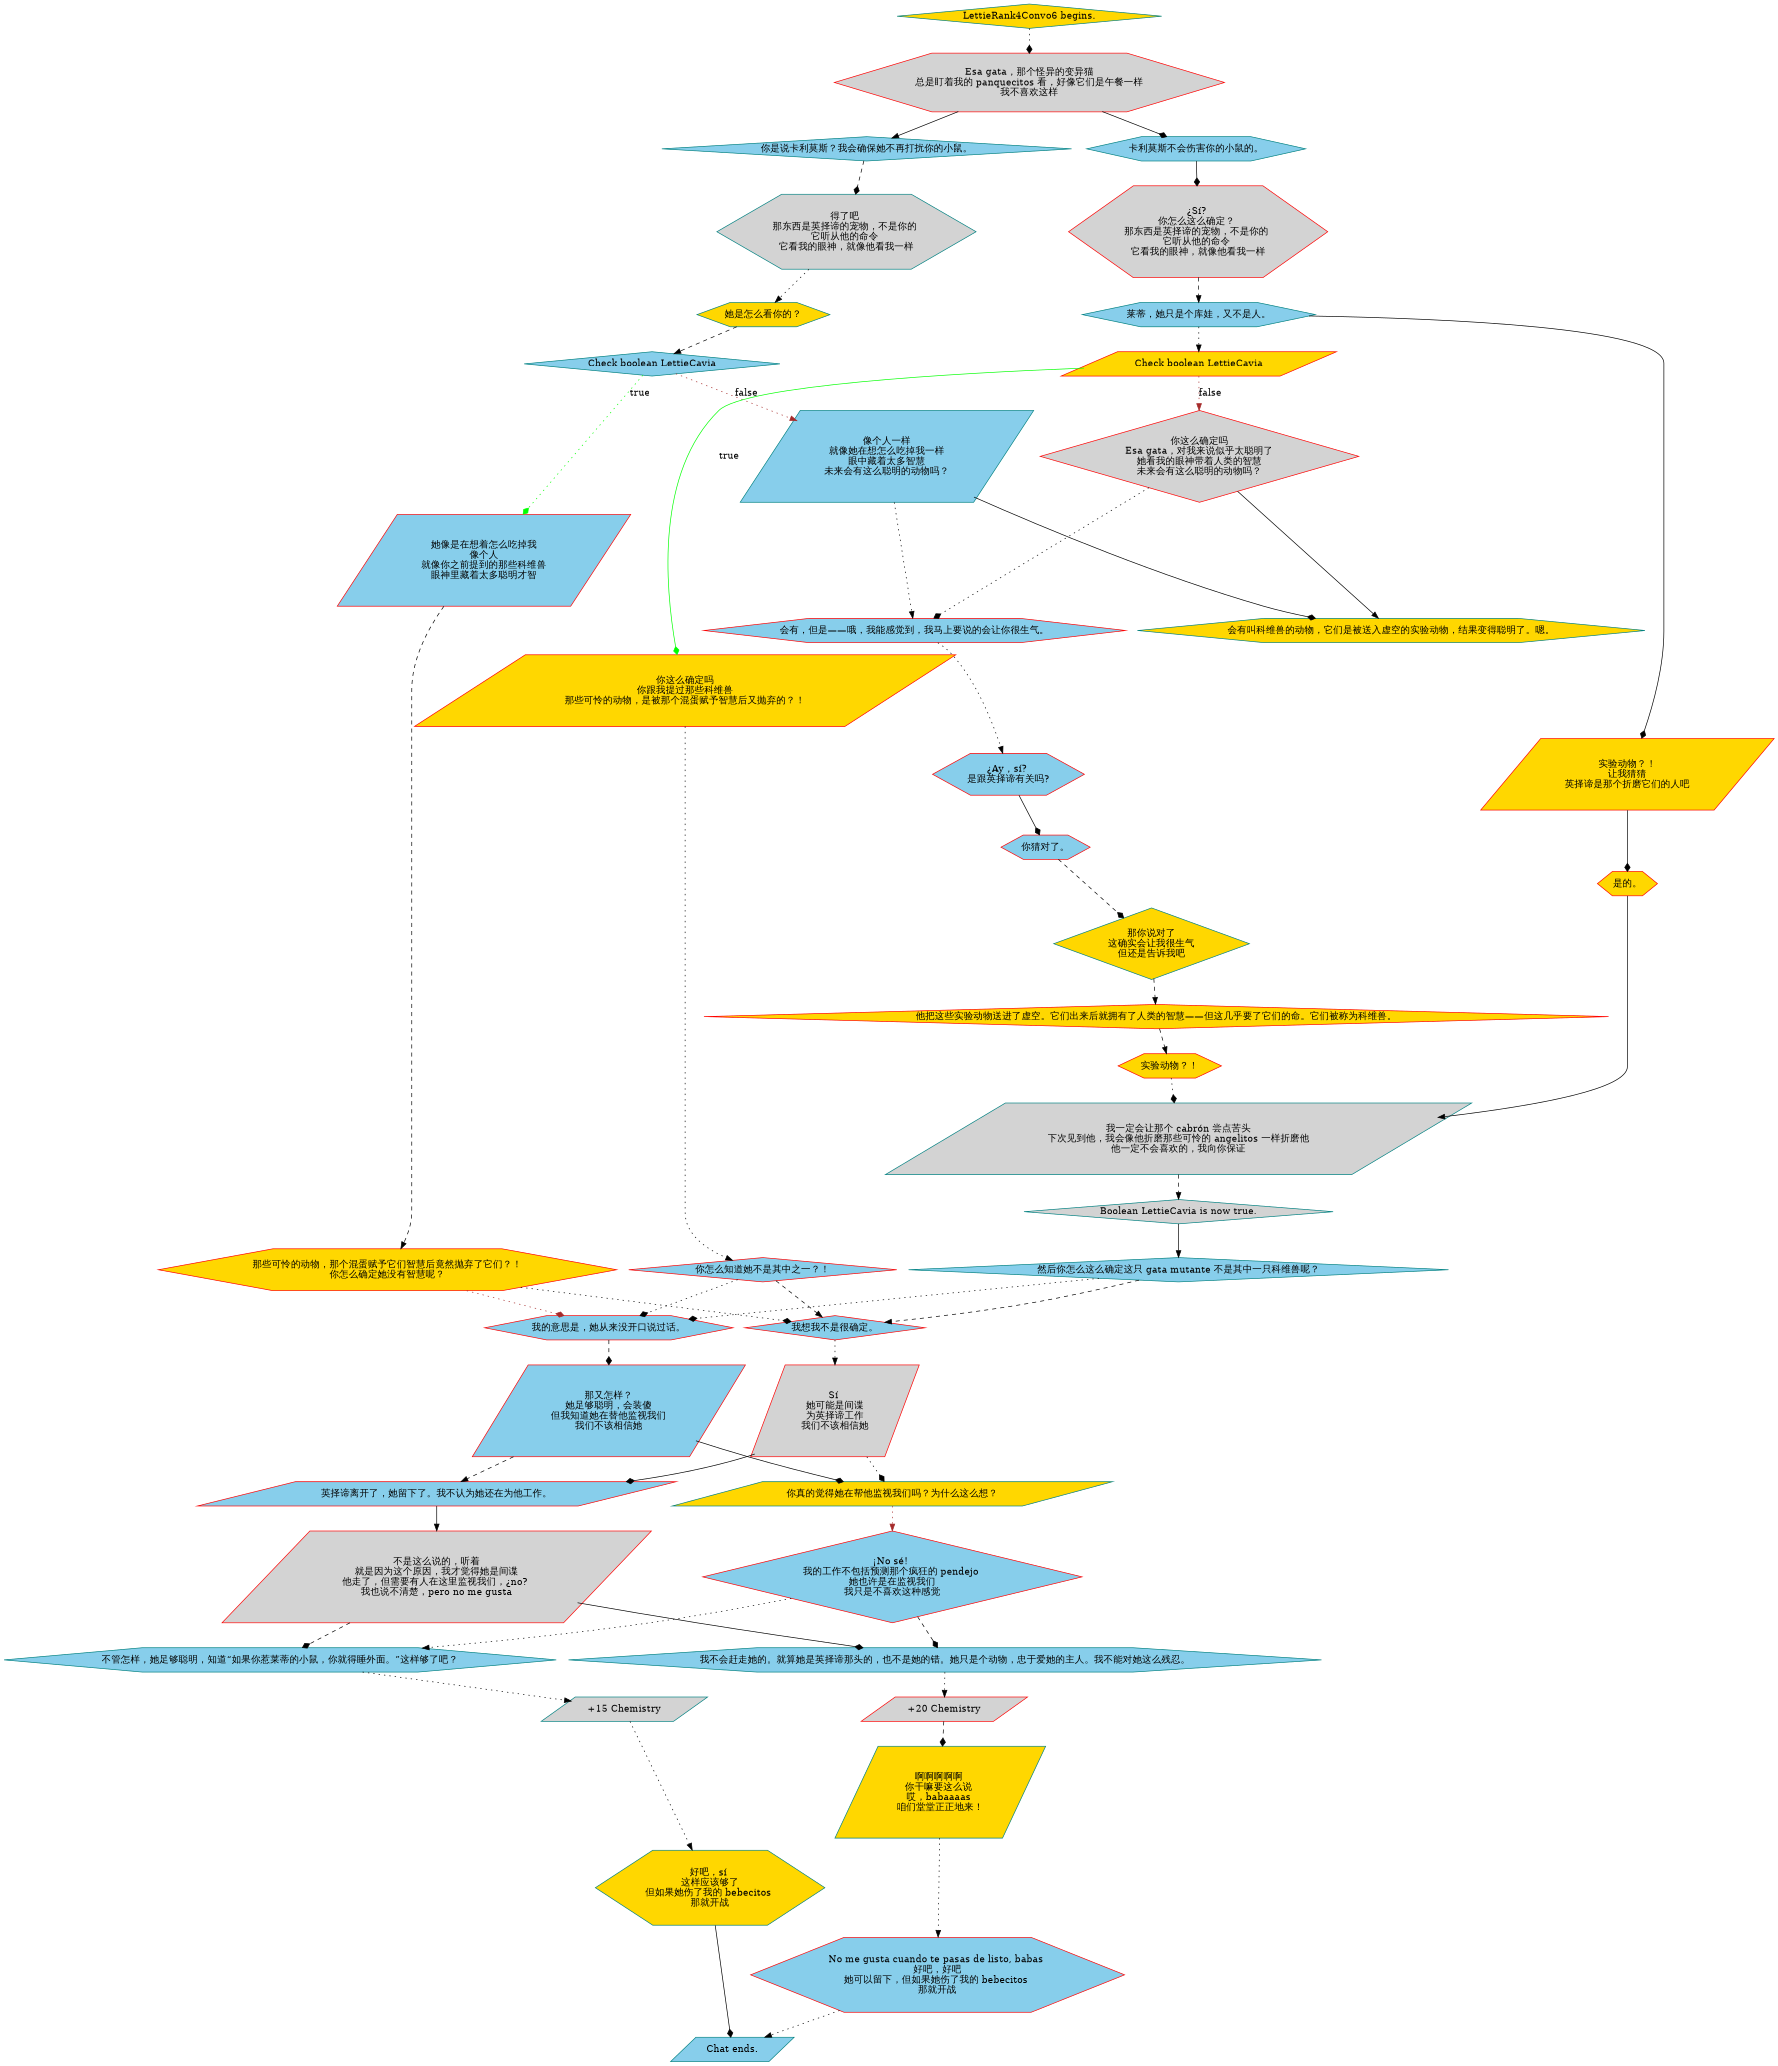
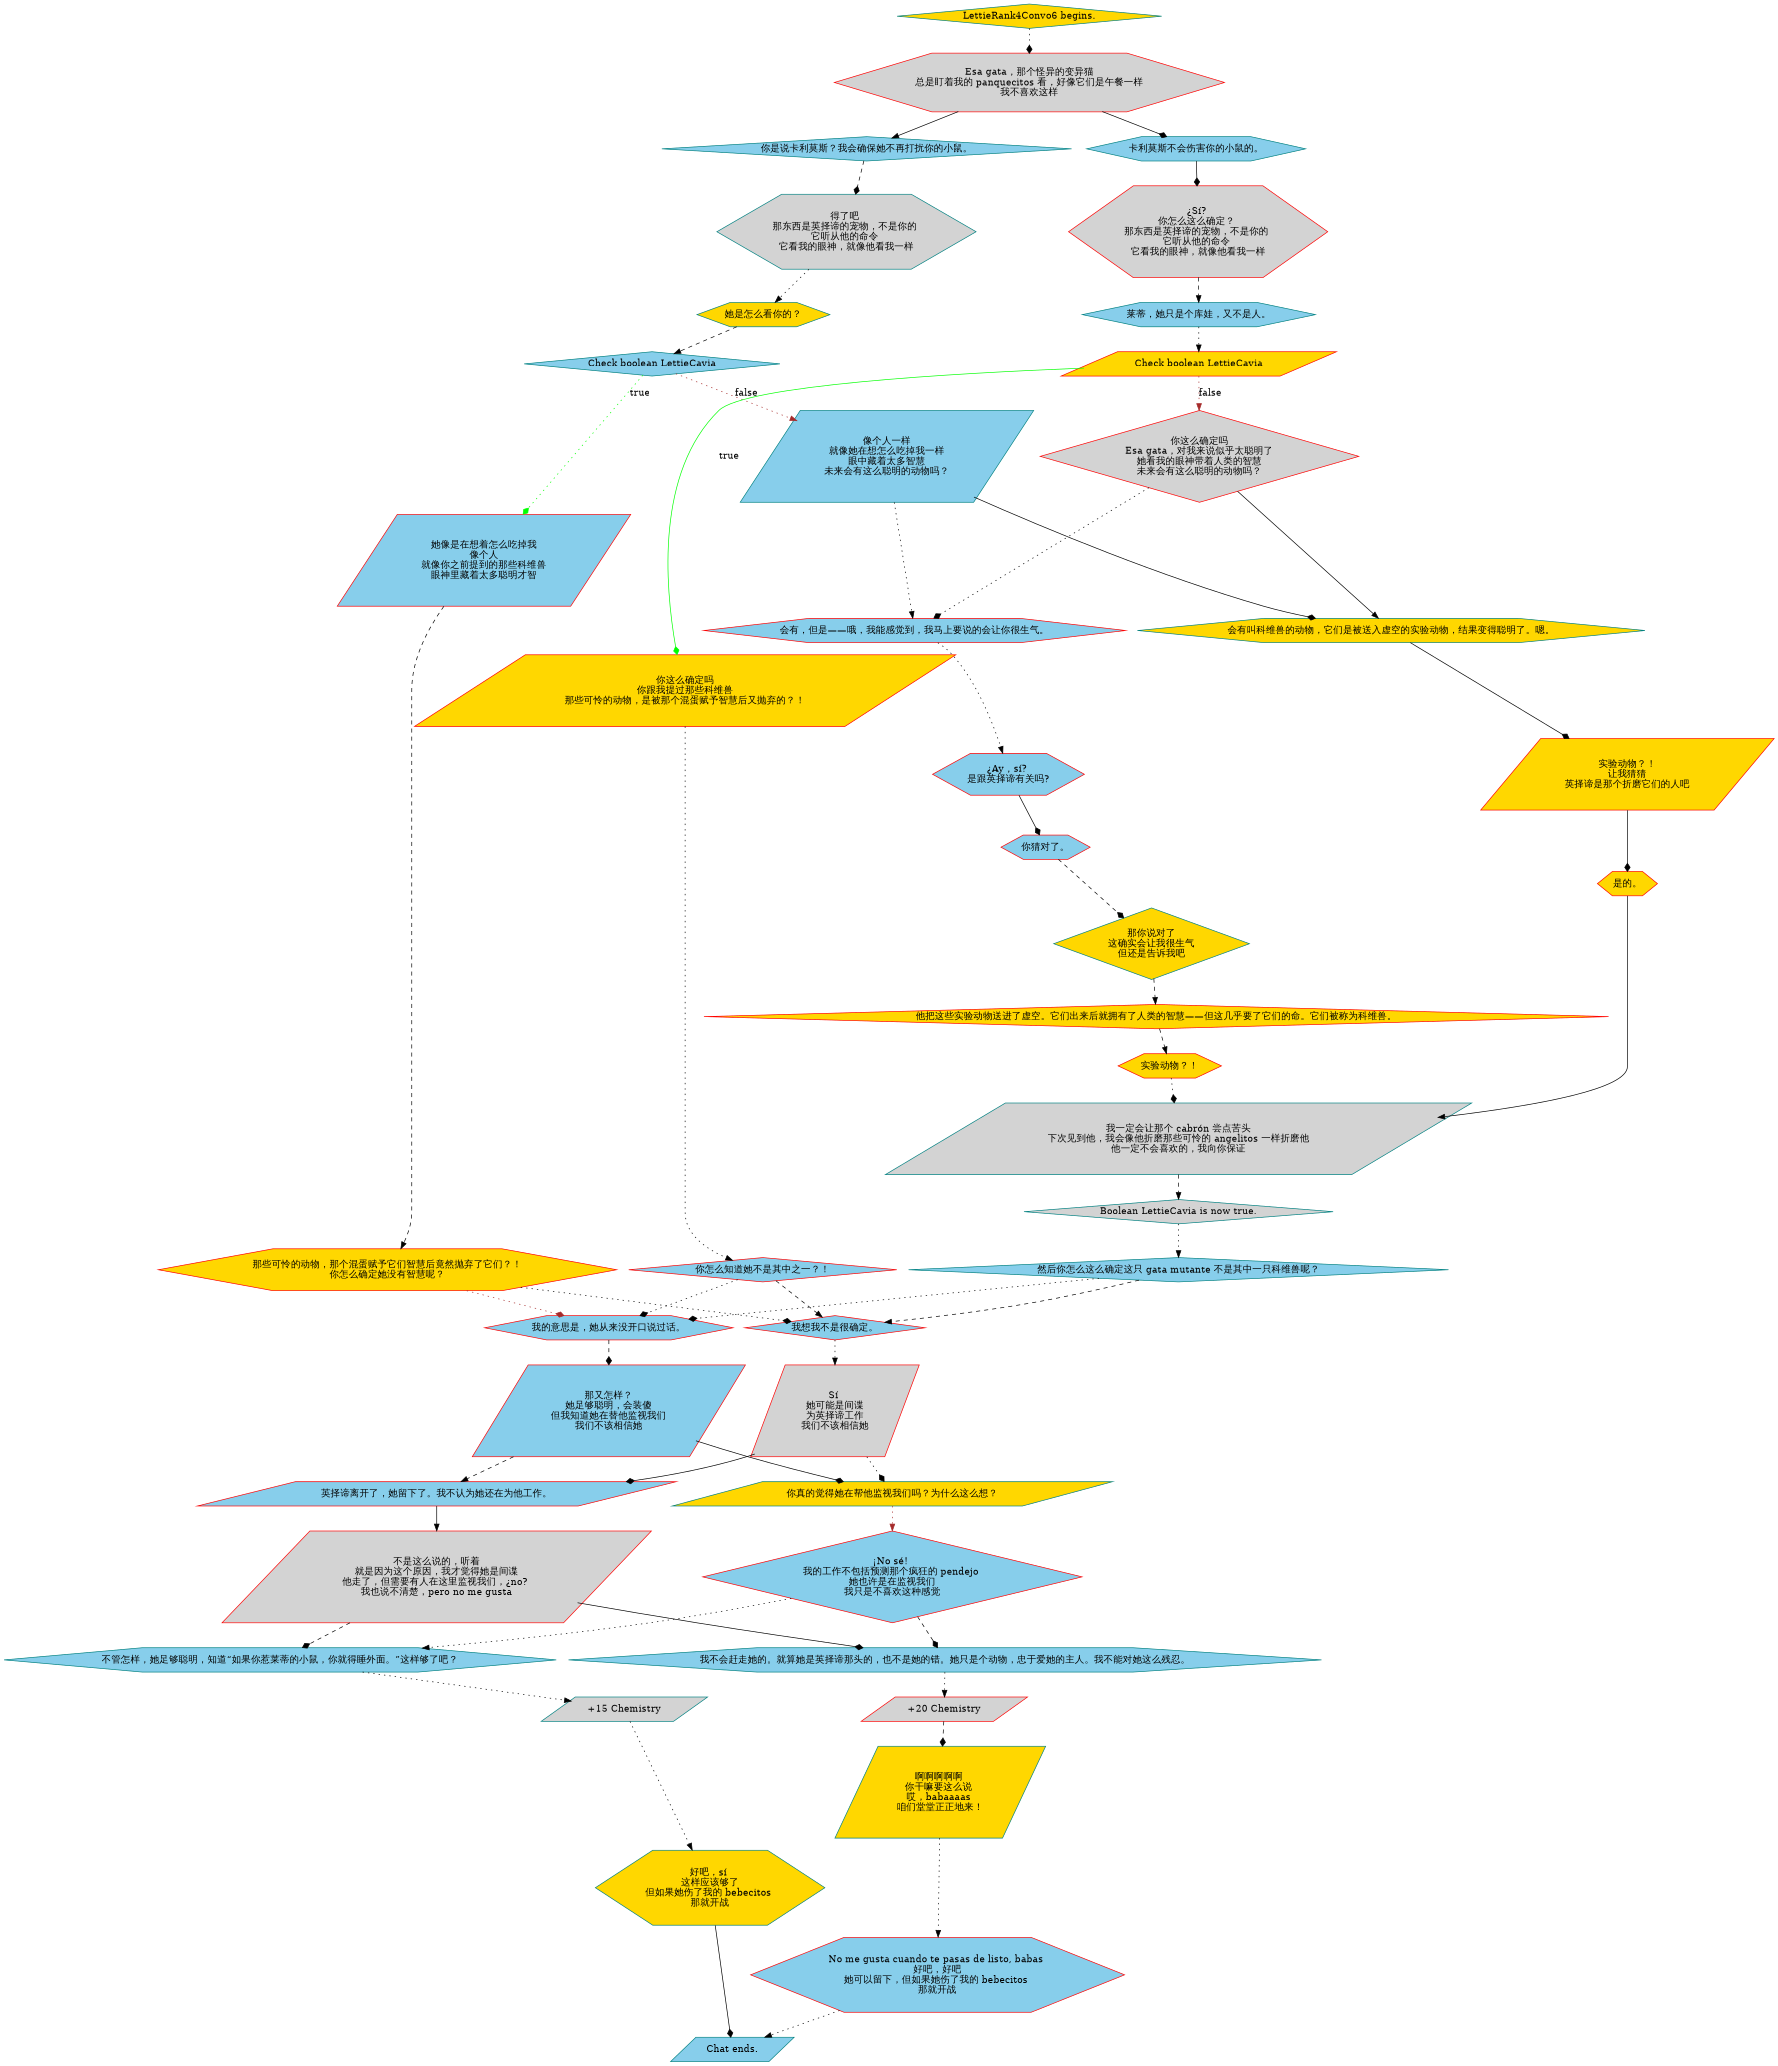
edge "莱蒂，她只是个库娃，又不是人。" -> "实验动物？！ 让我猜猜 英择谛是那个折磨它们的人吧": now "会有叫科维兽的动物，它们是被送入虚空的实验动物，结果变得聪明了。嗯。" -> "实验动物？！ 让我猜猜 英择谛是那个折磨它们的人吧"
edge "Boolean LettieCavia is now true." -> "然后你怎么这么确定这只 gata mutante 不是其中一只科维兽呢？": style solid -> dotted
